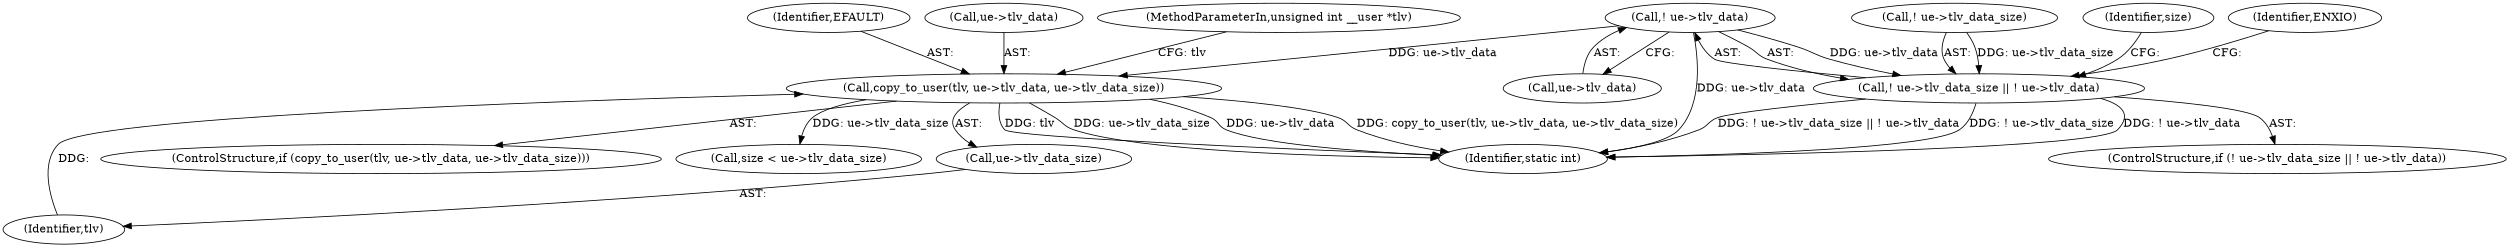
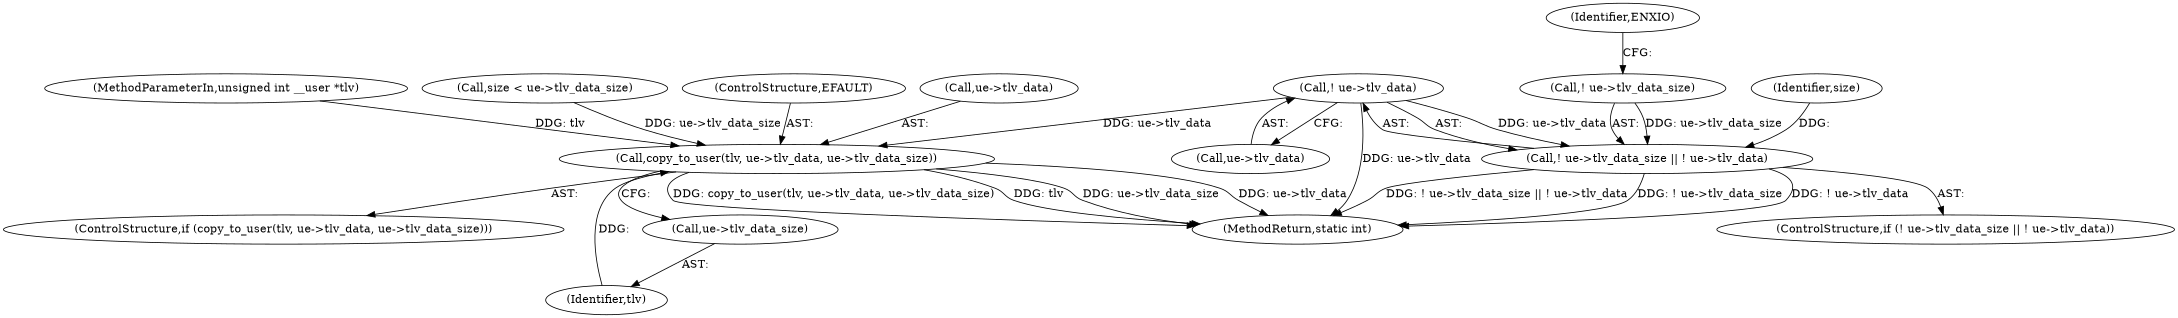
node "(Identifier,EFAULT)": label "(Identifier,EFAULT)" -> "(ControlStructure,EFAULT)"
edge "(MethodParameterIn,unsigned int __user *tlv)" -> "(Call,copy_to_user(tlv, ue->tlv_data, ue->tlv_data_size))": label "CFG: tlv" -> "DDG: tlv"
edge "(Identifier,size)" -> "(Call,! ue->tlv_data_size || ! ue->tlv_data)": label "CFG: " -> "DDG: "
edge "(Identifier,ENXIO)" -> "(Call,! ue->tlv_data_size || ! ue->tlv_data)": now "(Identifier,ENXIO)" -> "(Call,! ue->tlv_data_size)"
edge "(Call,copy_to_user(tlv, ue->tlv_data, ue->tlv_data_size))" -> "(Call,size < ue->tlv_data_size)": reversed
edge "(Call,copy_to_user(tlv, ue->tlv_data, ue->tlv_data_size))" -> "(Call,ue->tlv_data_size)": label "AST: " -> "CFG: "
node "(Identifier,static int)": label "(Identifier,static int)" -> "(MethodReturn,static int)"
